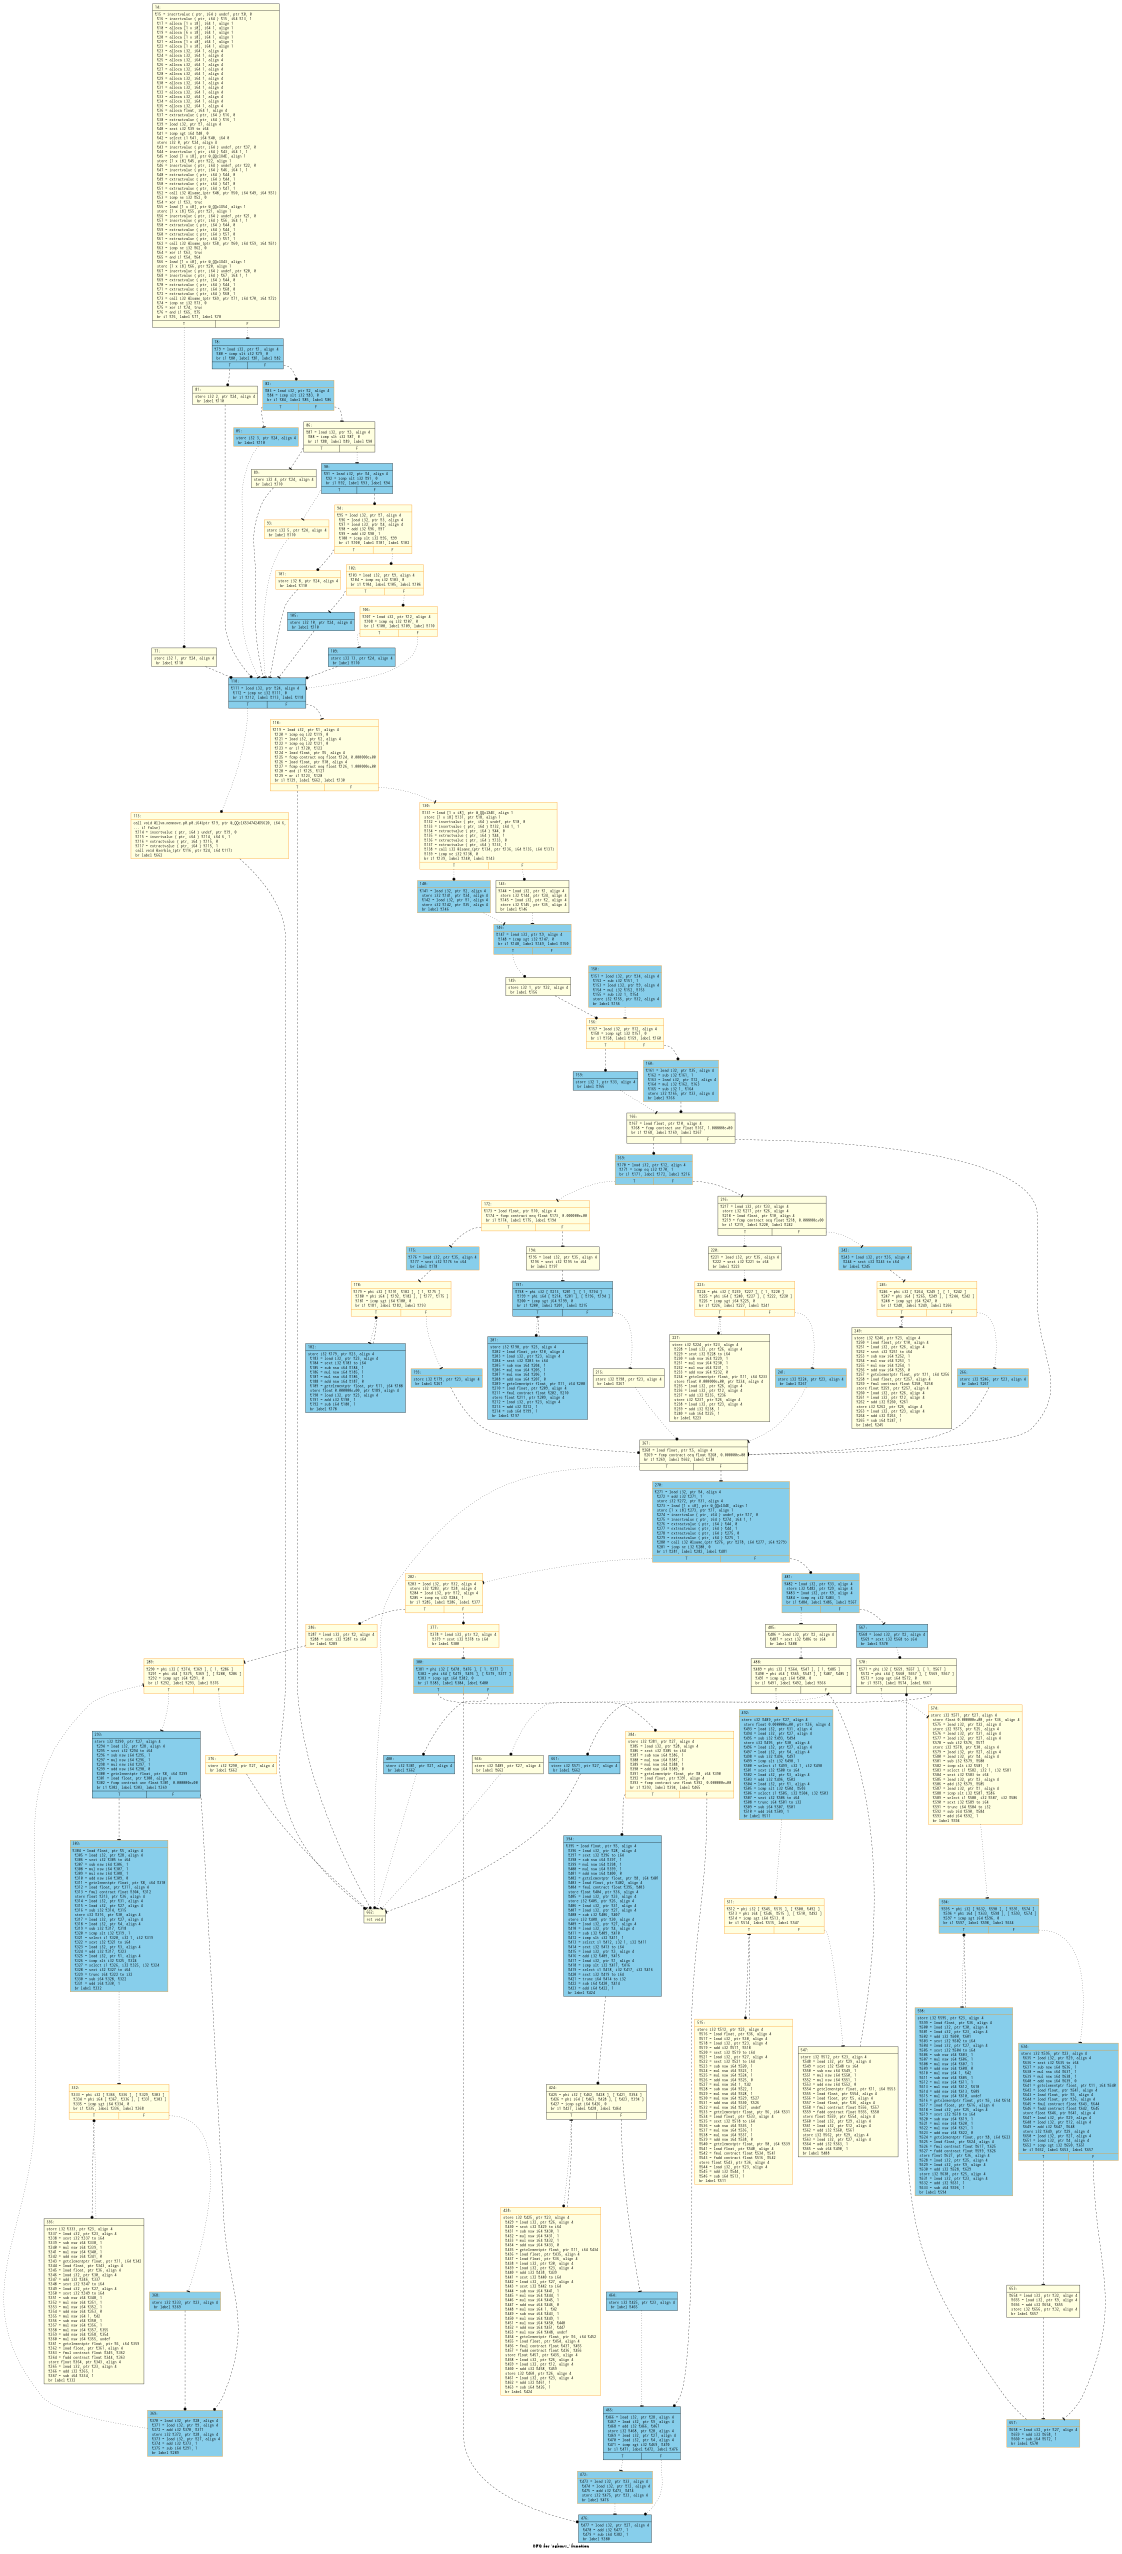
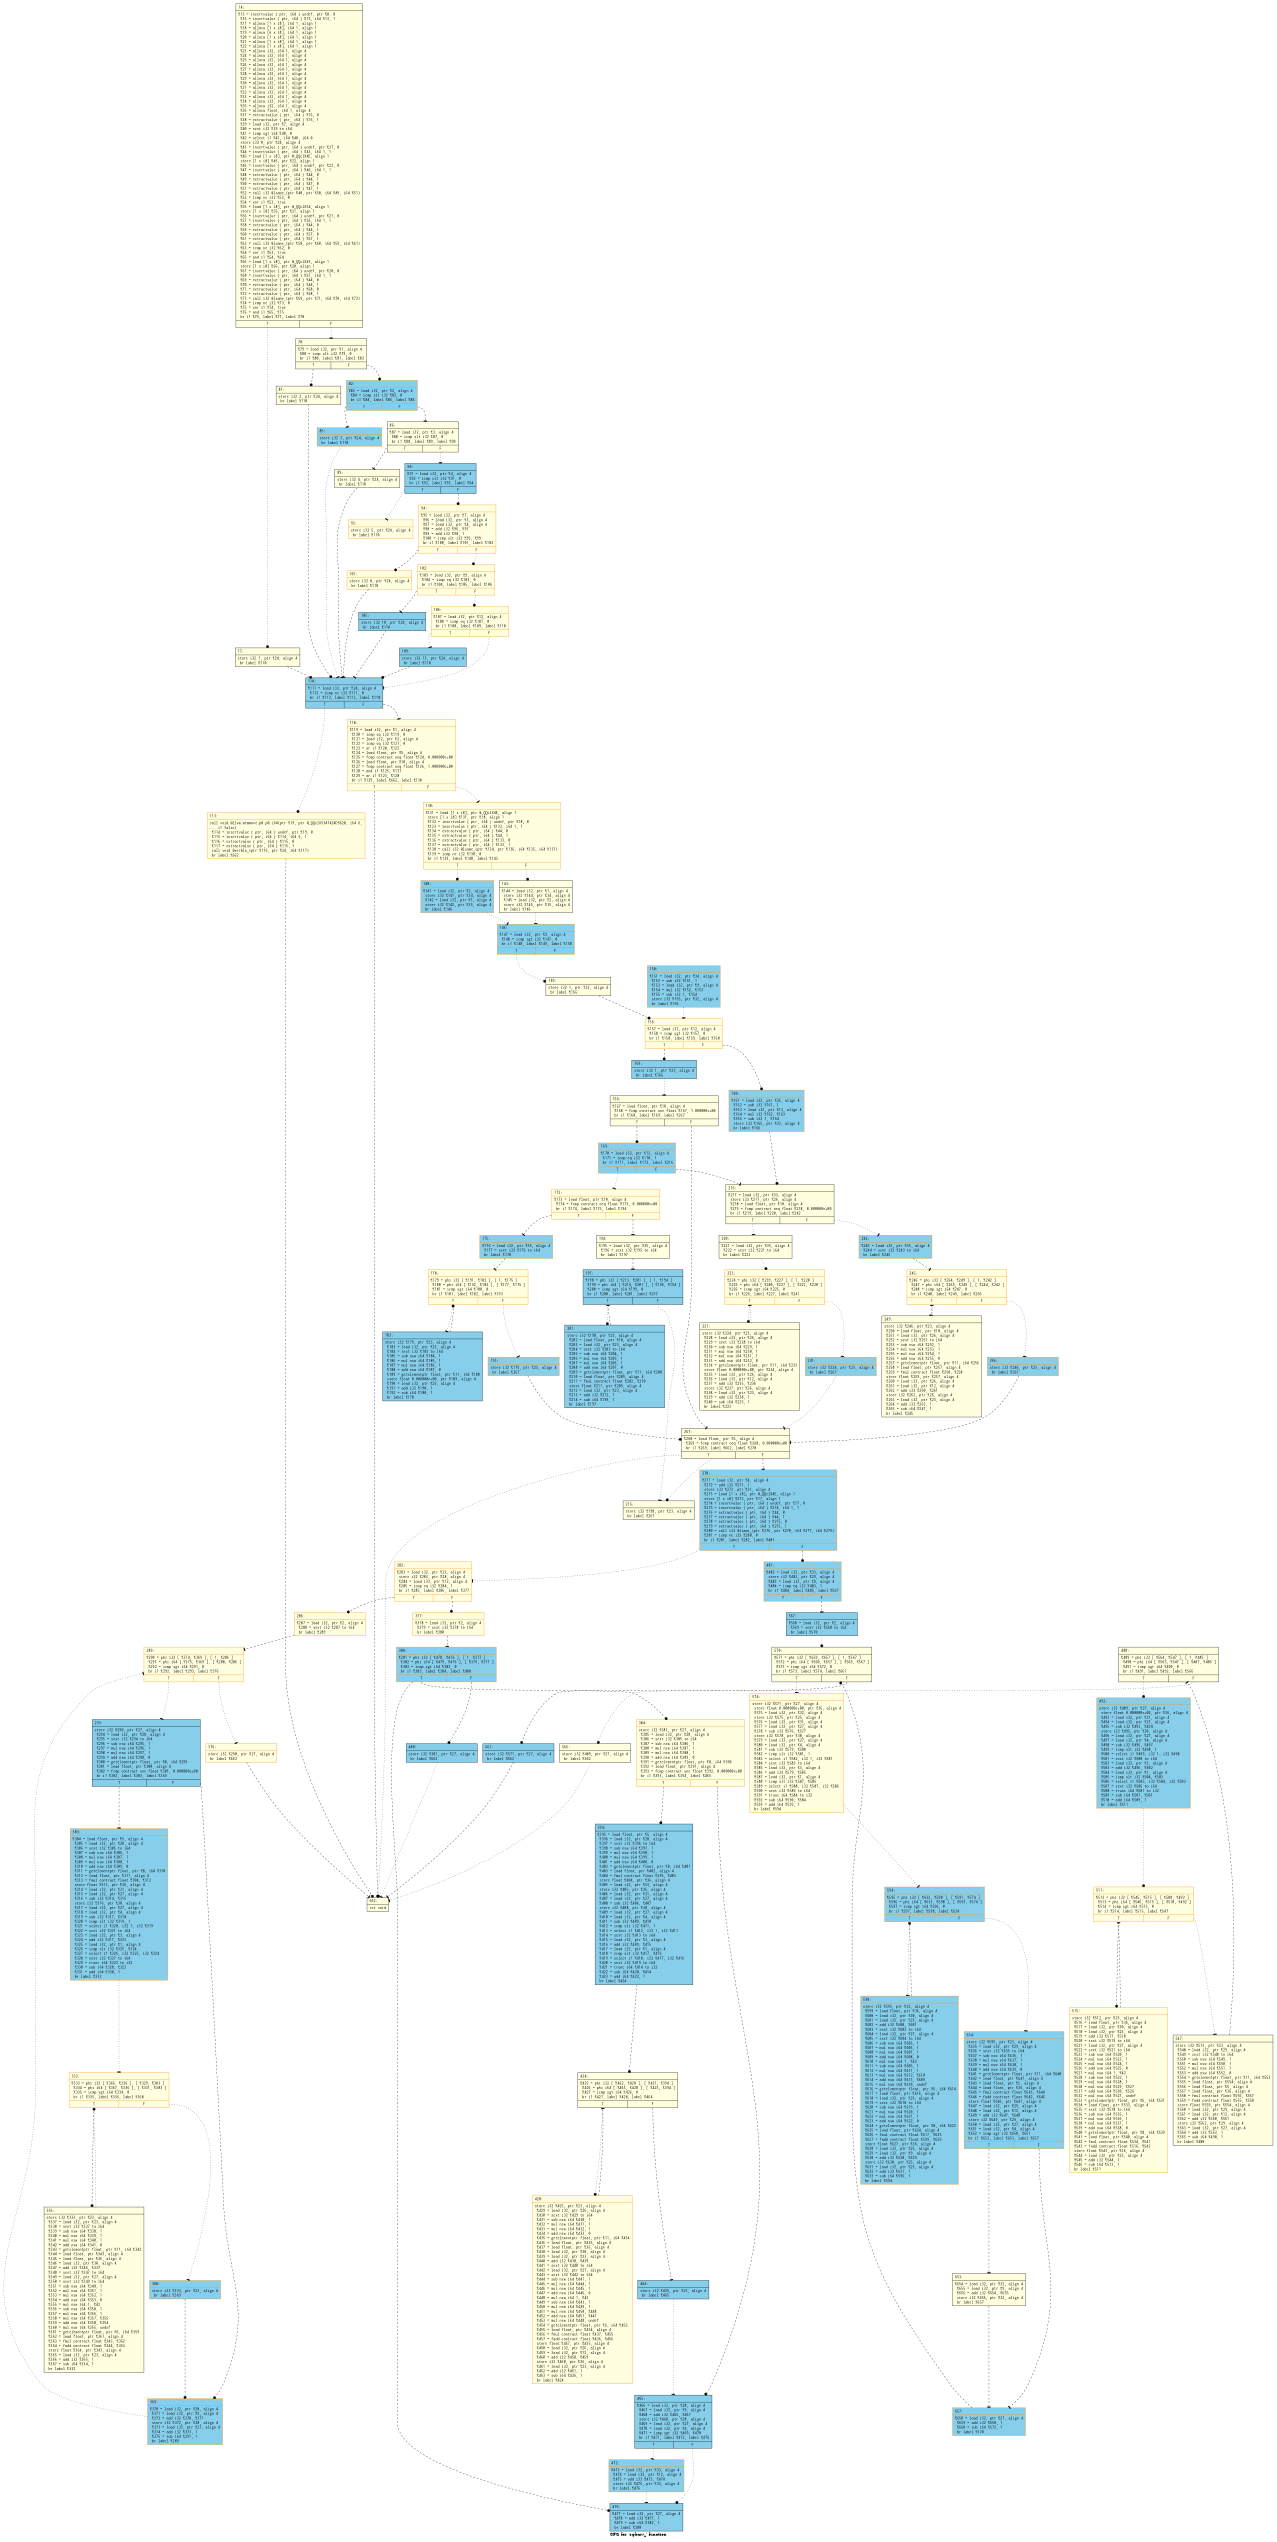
node "78:": fillcolor skyblue -> lightyellow
edge "93:" -> "110:": removed
edge "160:" -> "166:": now "160:" -> "216:"
edge "215:" -> "267:": reversed
node "485:": removed
